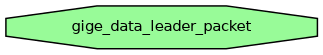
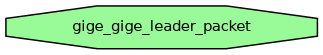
node "gige_data_leader_packet": label "gige_data_leader_packet" -> "gige_gige_leader_packet"
